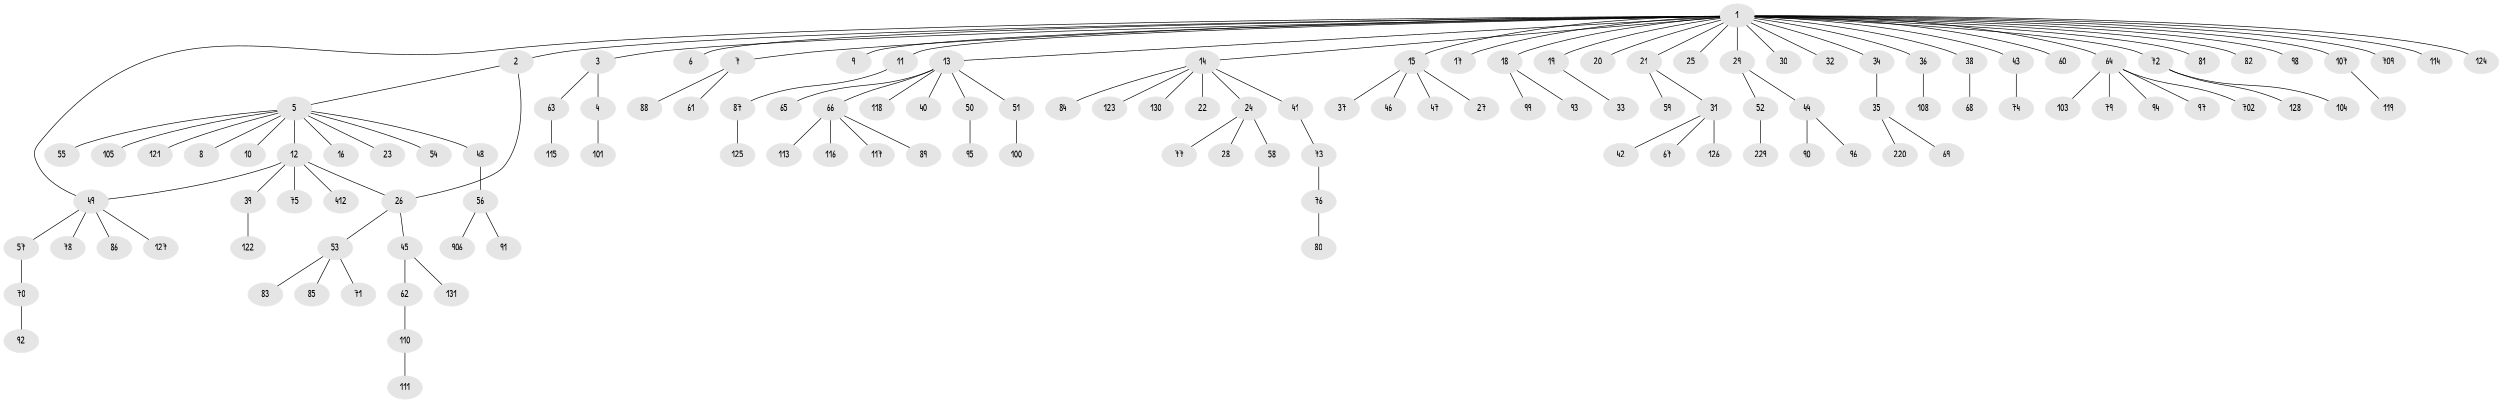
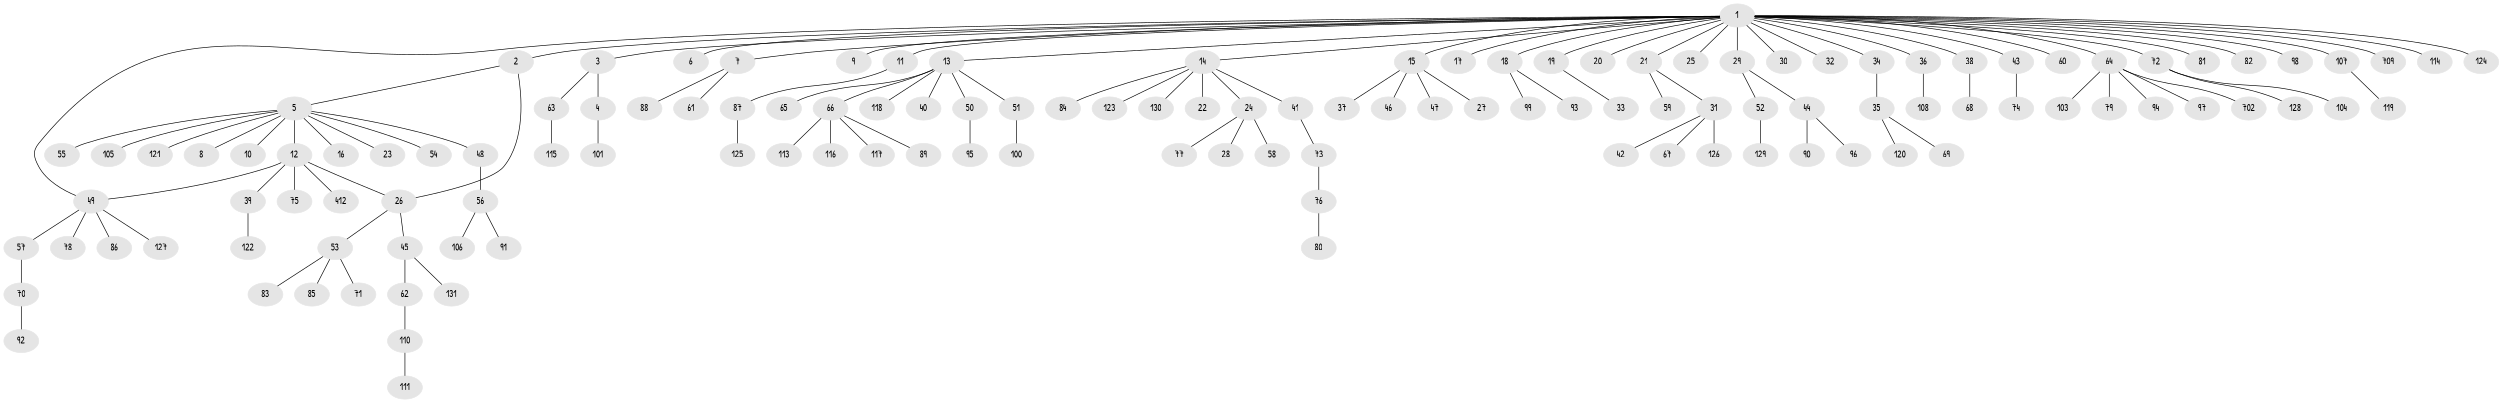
node "229": label "229" -> "129"
node "220": label "220" -> "120"
node "906": label "906" -> "106"
